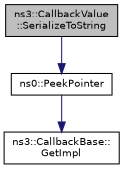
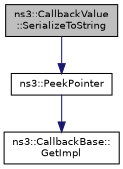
node "ns0::PeekPointer": label "ns0::PeekPointer" -> "ns3::PeekPointer"
